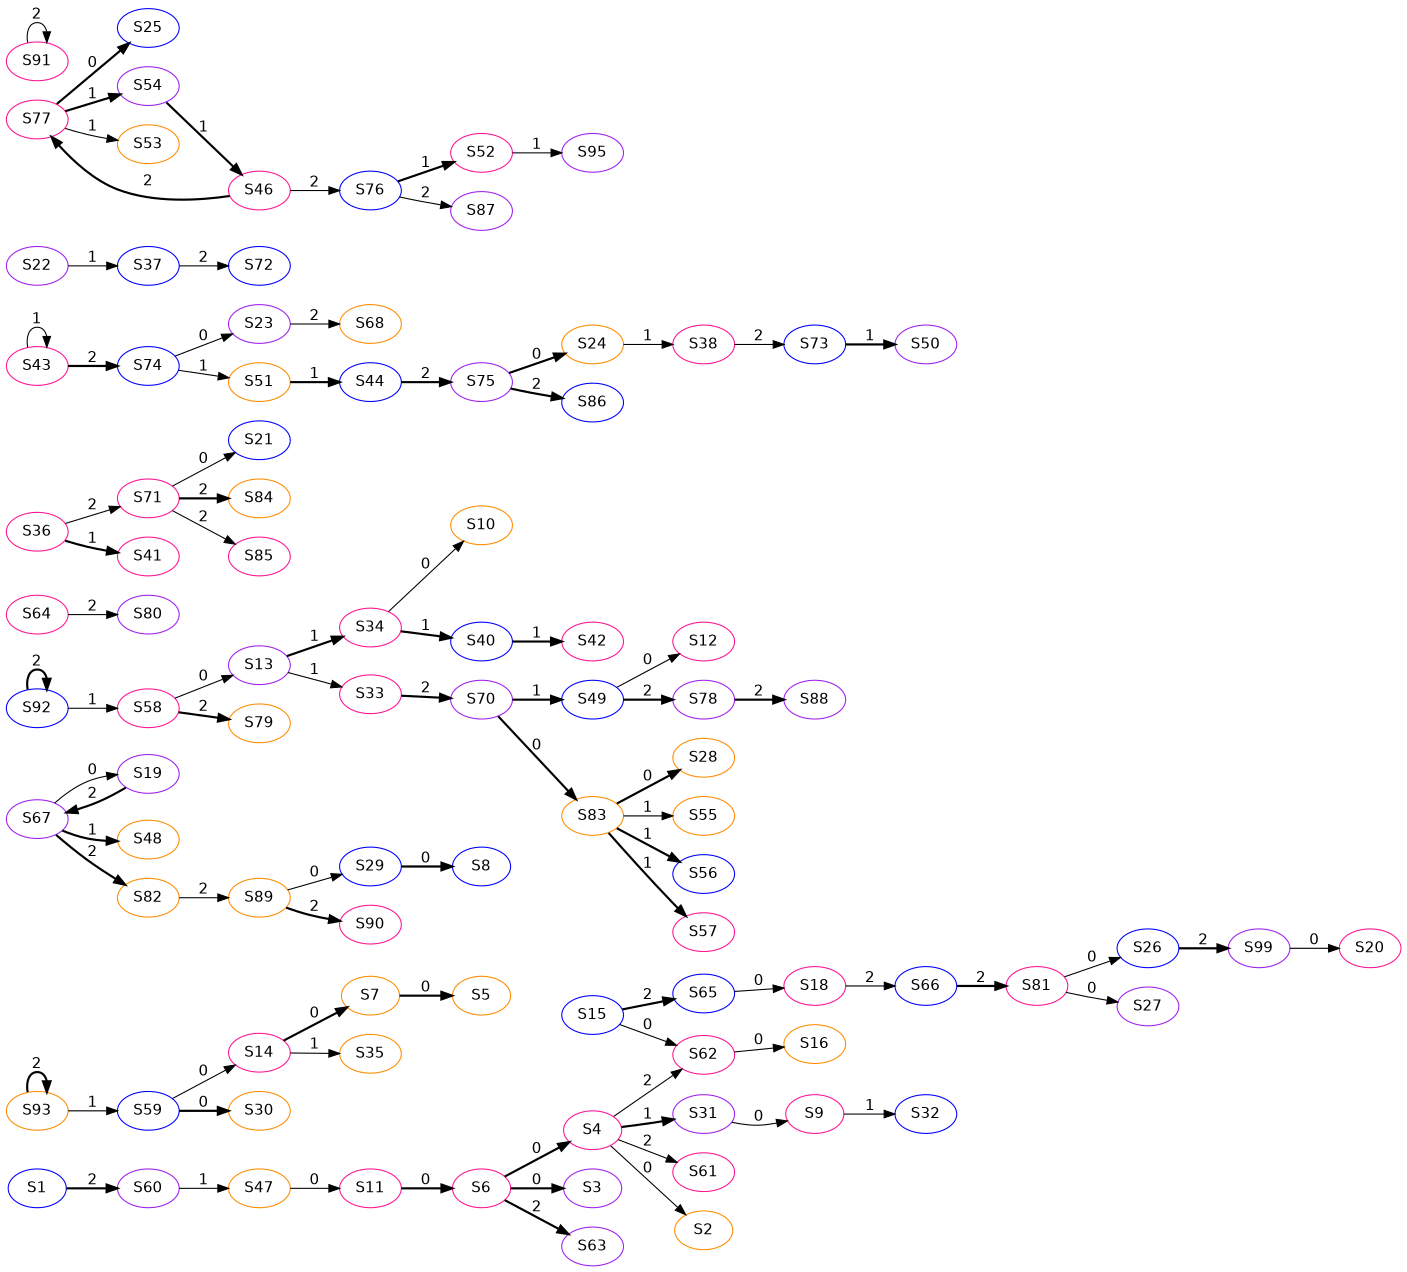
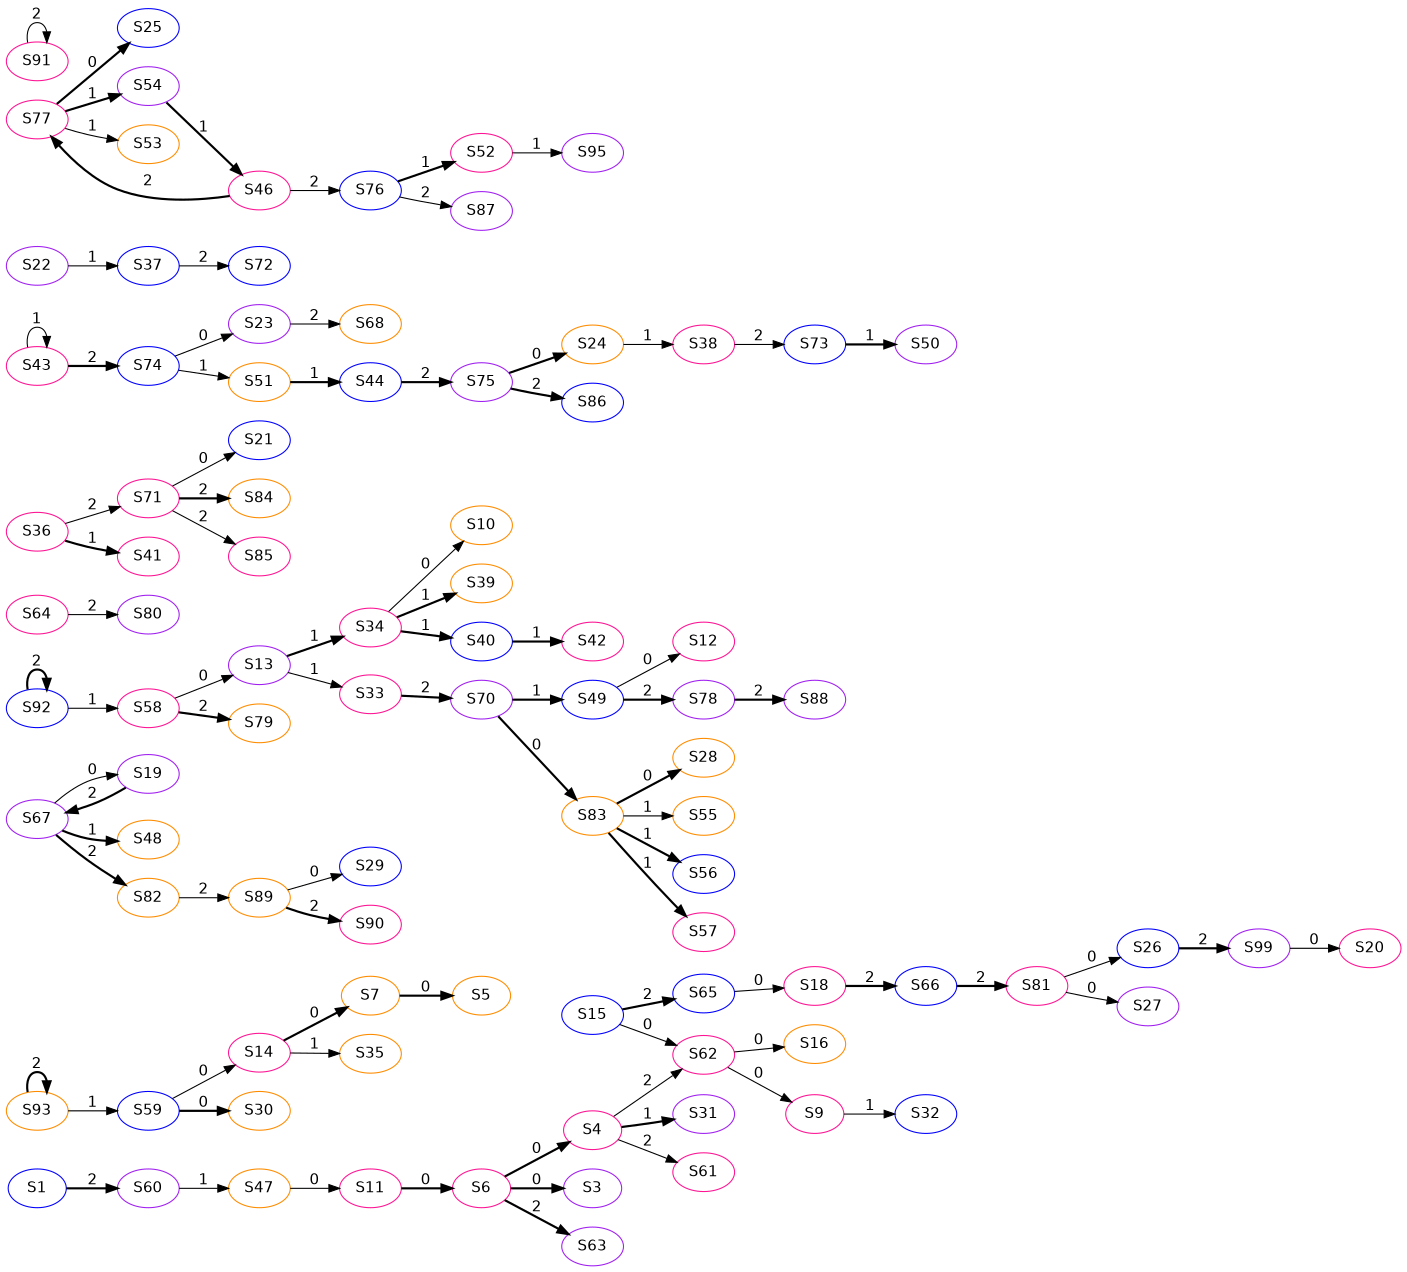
node "S39": added
node "S8": removed
edge "S18" -> "S66": style solid -> bold
edge "S31" -> "S9": now "S62" -> "S9"
node "S2": removed
